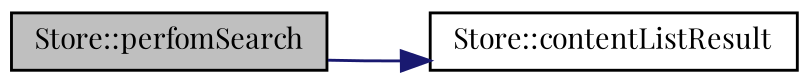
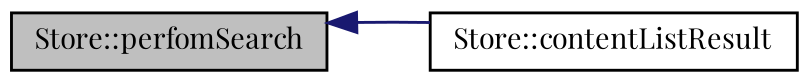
edge "Store::perfomSearch" -> "Store::contentListResult": reversed
